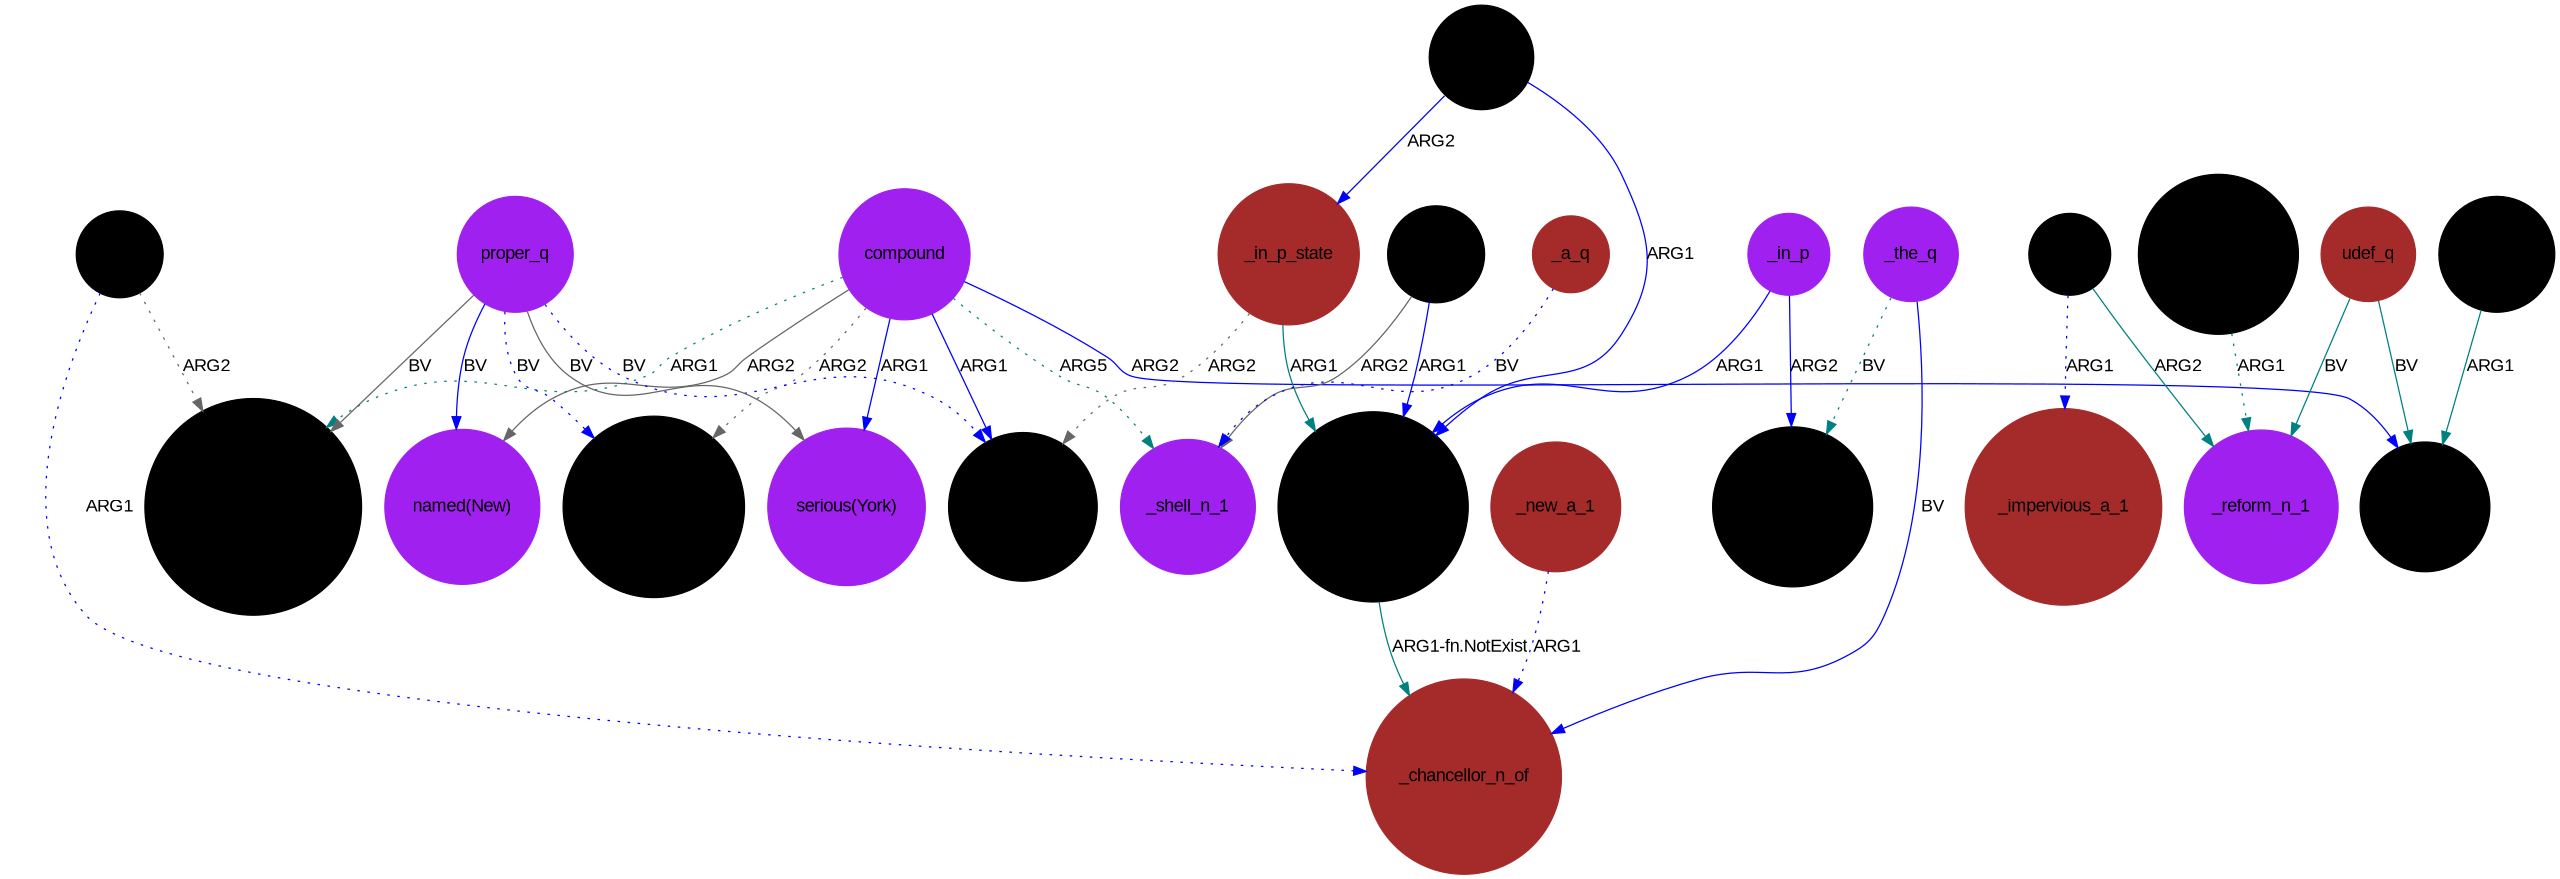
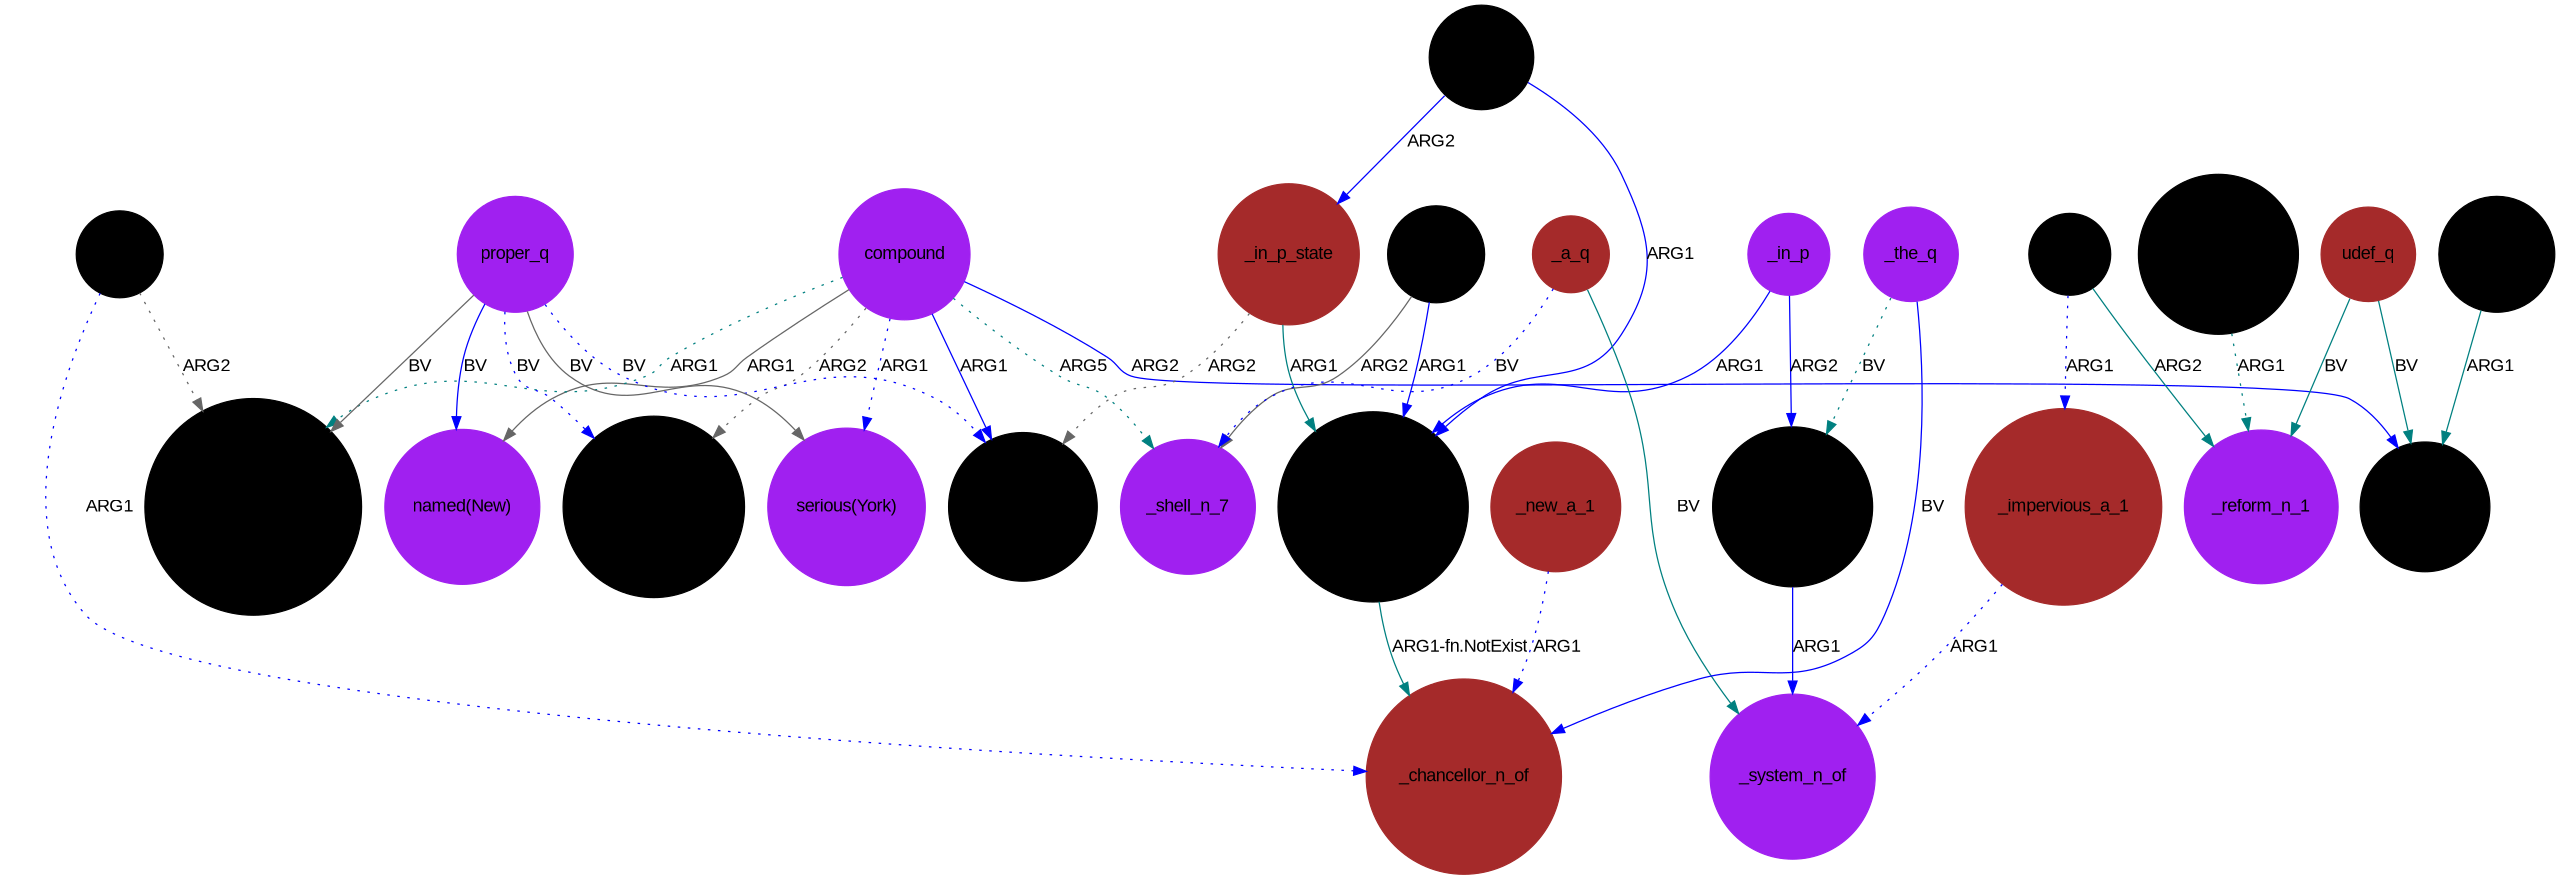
edge "compound" -> "named(New)": label "ARG2" -> "ARG1"
edge "compound" -> "serious(York)": style solid -> dotted
node "_shell_n_1": label "_shell_n_1" -> "_shell_n_7"
node "_system_n_of": added
